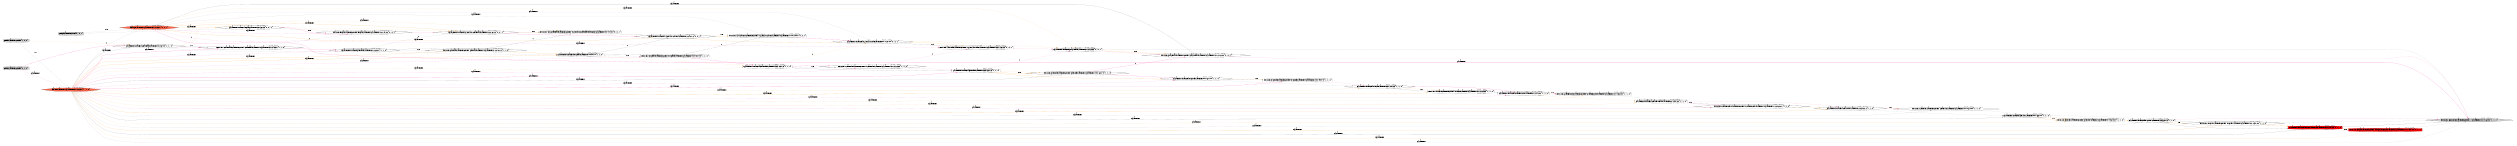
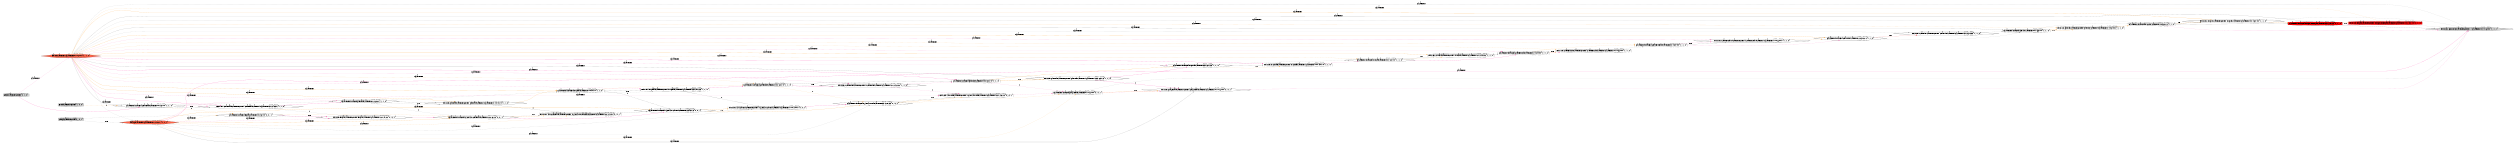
edge "getDDLStatementContext['1', '0', '0']" -> "final DDLStatement sqlStatement@@@2@@@['1', '1', '0']": removed, label "true"
